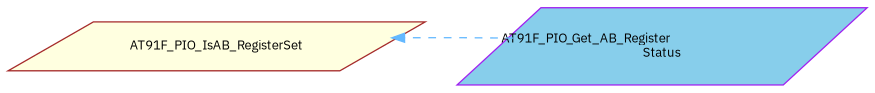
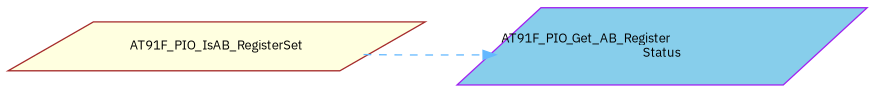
edge "AT91F_PIO_Get_AB_Register Status" -> "AT91F_PIO_IsAB_RegisterSet": reversed
